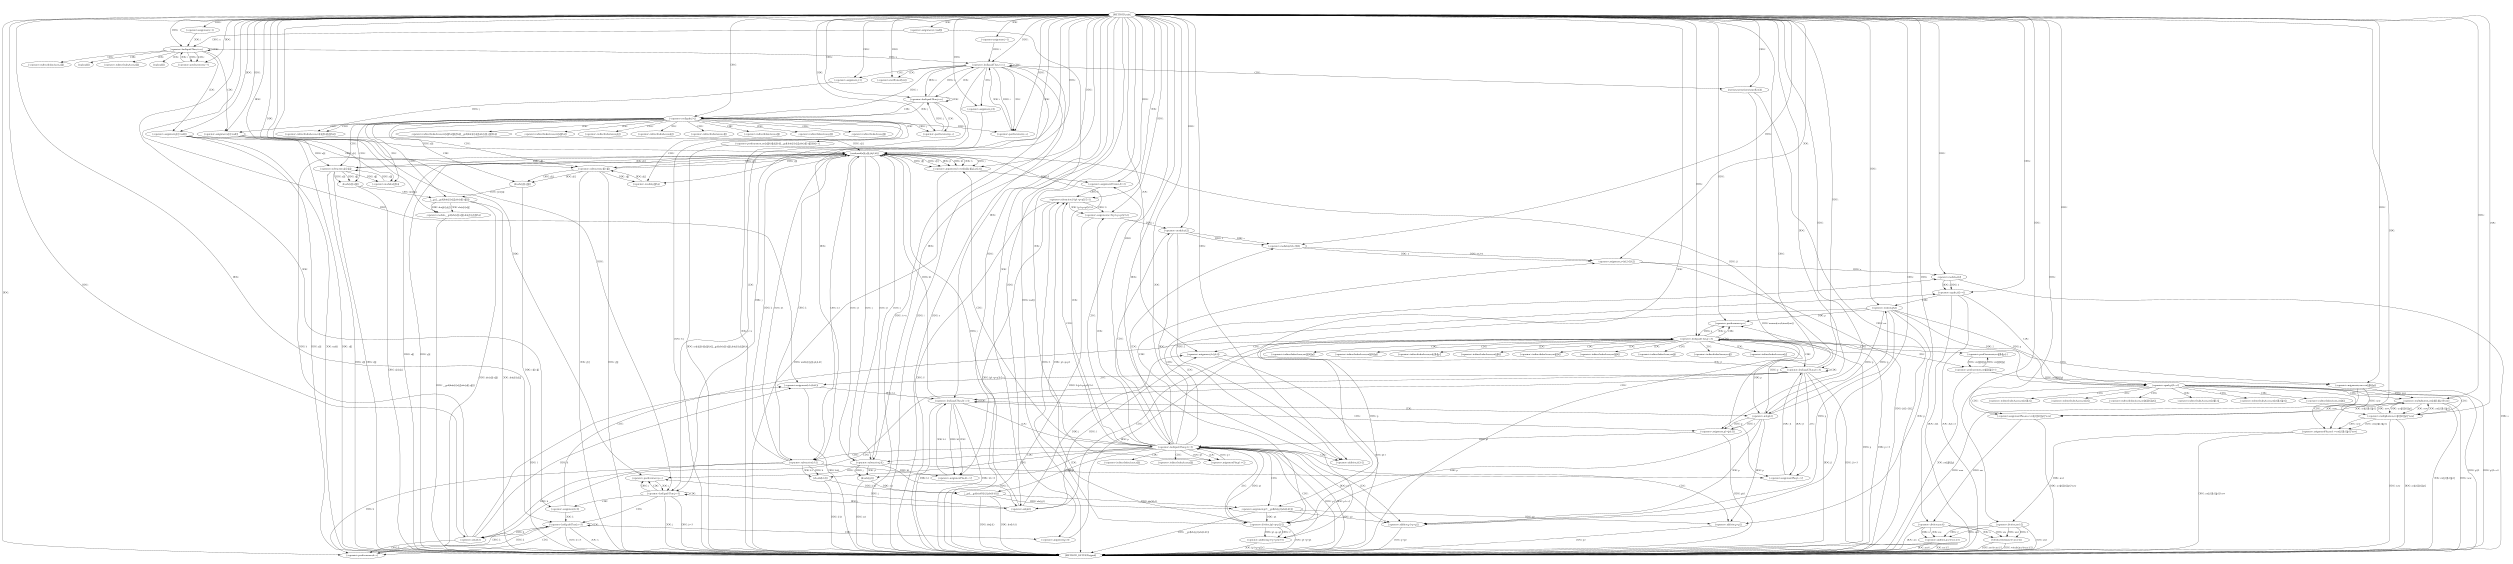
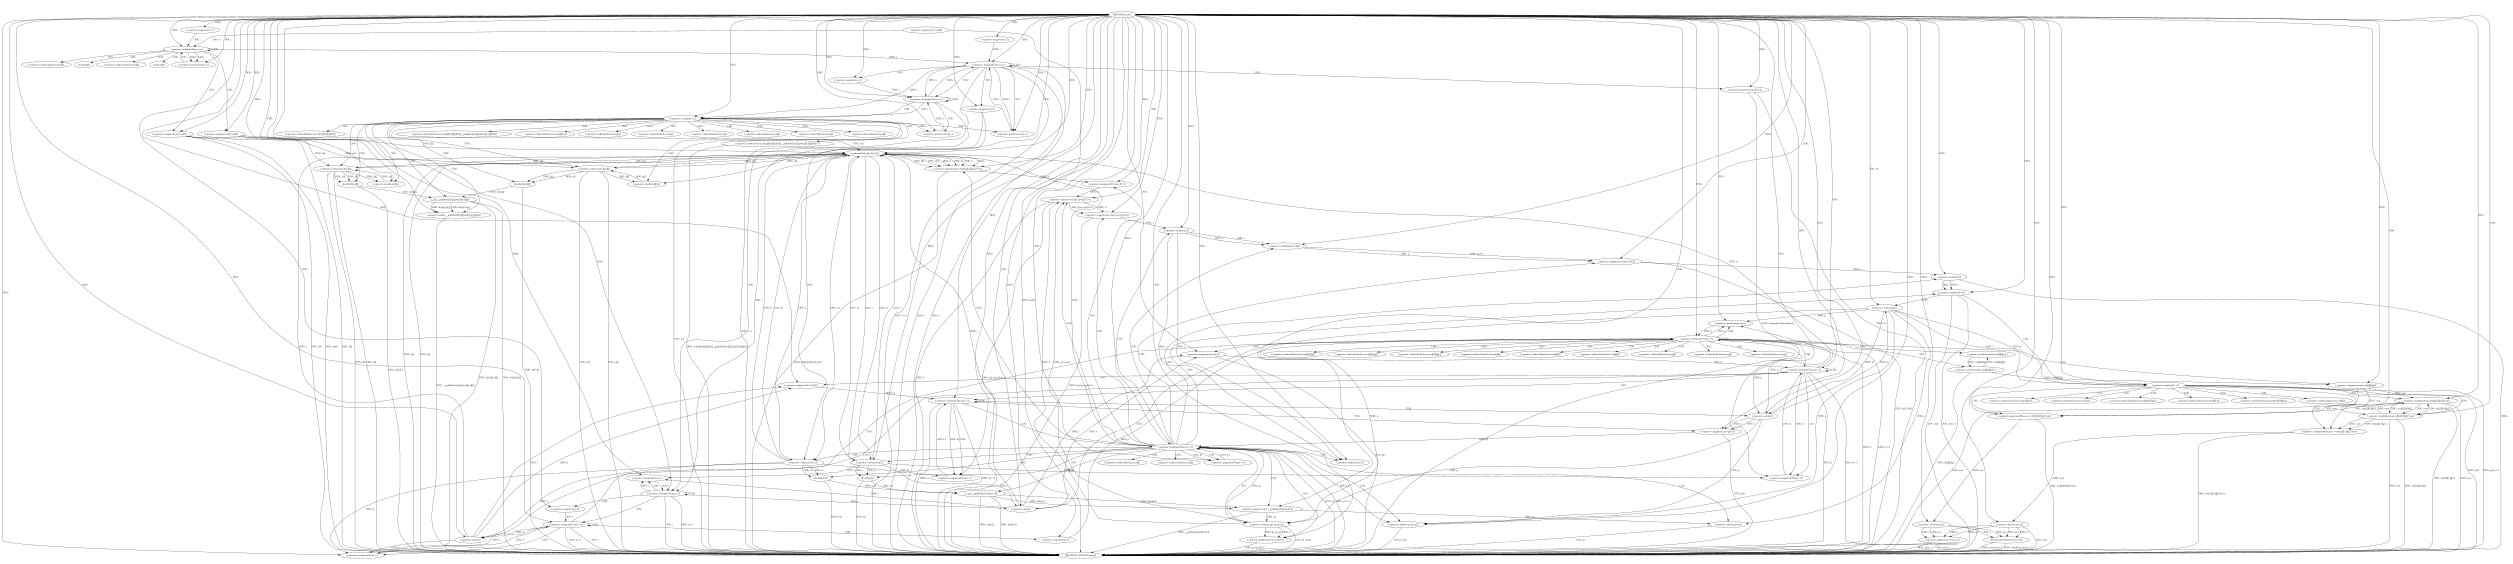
edge "(METHOD,main)" -> "(<operator>.assignment,n=read())": removed, label "DDG:"
node "(<operator>.sizeOf,sizeof(cnt))": removed
edge "(<operator>.assignment,j=1)" -> "(<operator>.indirectIndexAccess,cnt[x[j]%4][y[j]%4])": now "(<operator>.assignment,j=1)" -> "(<operator>.lessEqualsThan,j<=n)"
edge "(<operator>.notEquals,i!=j)" -> "(<operator>.assignment,x[i]=read())": now "(<operator>.notEquals,i!=j)" -> "(<operator>.modulo,__gcd(abs(x[i]-x[j]),abs(y[i]-y[j]))%4)"
edge "(METHOD,main)" -> "(<operator>.subtraction,k-k1)": now "(<operator>.assignment,j=0)" -> "(<operator>.subtraction,k-k1)"
edge "(METHOD,main)" -> "(<operator>.modulo,p%2)": label "DDG: " -> "DDG: ans"
edge "(<operator>.lessEqualsThan,k1<=3)" -> "(work,work(x[i],y[i],j,k,j1,k1))": removed, label "DDG: k1"
edge "(METHOD,main)" -> "(<operator>.division,(p1+p+p2)/2)": removed, label "DDG:"
edge "(<operator>.assignment,k=0)" -> "(<operator>.lessEqualsThan,p<=3)": now "(<operator>.lessEqualsThan,k<=3)" -> "(<operator>.lessEqualsThan,p<=3)"
edge "(<operator>.and,p&1)" -> "(<operator>.addition,p+p2)": removed, label "DDG: p"
node "(__gcd,__gcd(sizeOf(j-j1),abs(k-k1)))": label "(__gcd,__gcd(sizeOf(j-j1),abs(k-k1)))" -> "(__gcd,__gcd(abs(j-j1),abs(k-k1)))"
edge "(<operator>.assignment,p2=__gcd(abs(j-j1),abs(k-k1)))" -> "(<operator>.addition,p1+p+p2)": removed, label "DDG: p2"
node "(writeln,writeln(ans/6+ans1/2))": label "(writeln,writeln(ans/6+ans1/2))" -> "(writeln,writeln(sizeof/6+ans1/2))"
edge "(<operator>.assignment,k1=(k&1))" -> "(METHOD_RETURN,signed)": removed, label "DDG: k&1"
edge "(<operator>.division,ans/6)" -> "(METHOD_RETURN,signed)": removed, label "DDG: ans"
